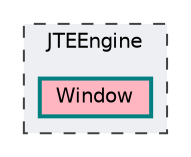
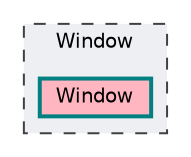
cluster "JTEEngine": label "JTEEngine" -> "Window"
